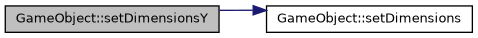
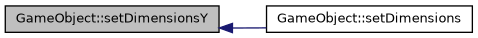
edge "GameObject::setDimensionsY" -> "GameObject::setDimensions": reversed
